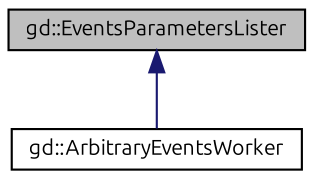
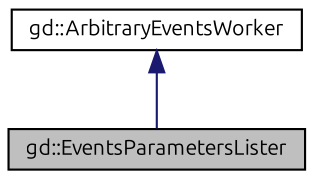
edge "gd::ArbitraryEventsWorker" -> "gd::EventsParametersLister": reversed
